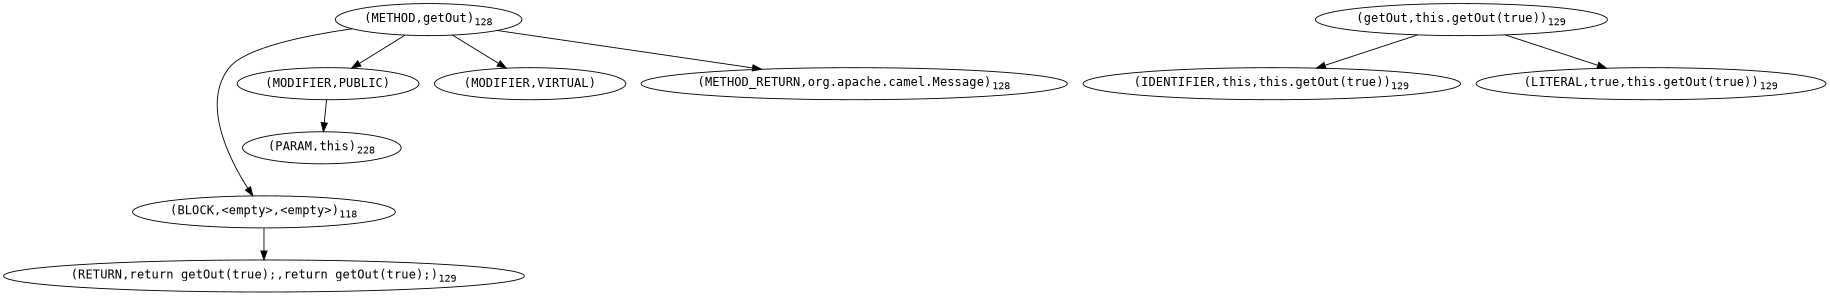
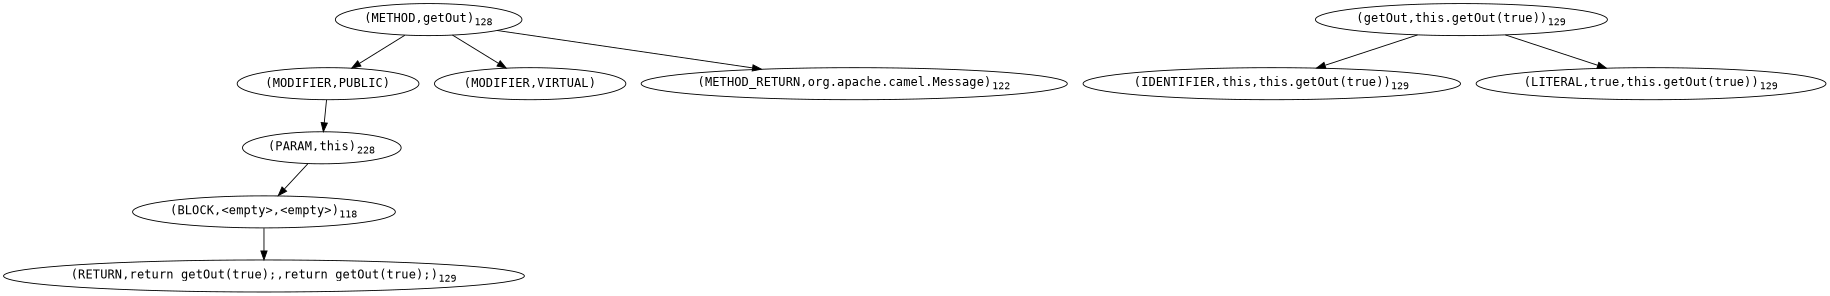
edge "(METHOD,getOut)" -> "(BLOCK,<empty>,<empty>)": now "(PARAM,this)" -> "(BLOCK,<empty>,<empty>)"
node "(METHOD_RETURN,org.apache.camel.Message)": text "128" -> "122"
